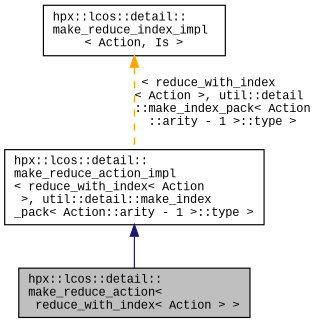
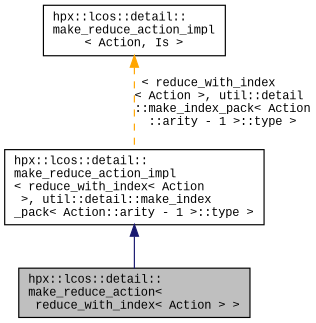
node "hpx::lcos::detail:: make_reduce_index_impl < Action, Is >": label "hpx::lcos::detail:: make_reduce_index_impl < Action, Is >" -> "hpx::lcos::detail:: make_reduce_action_impl < Action, Is >"
